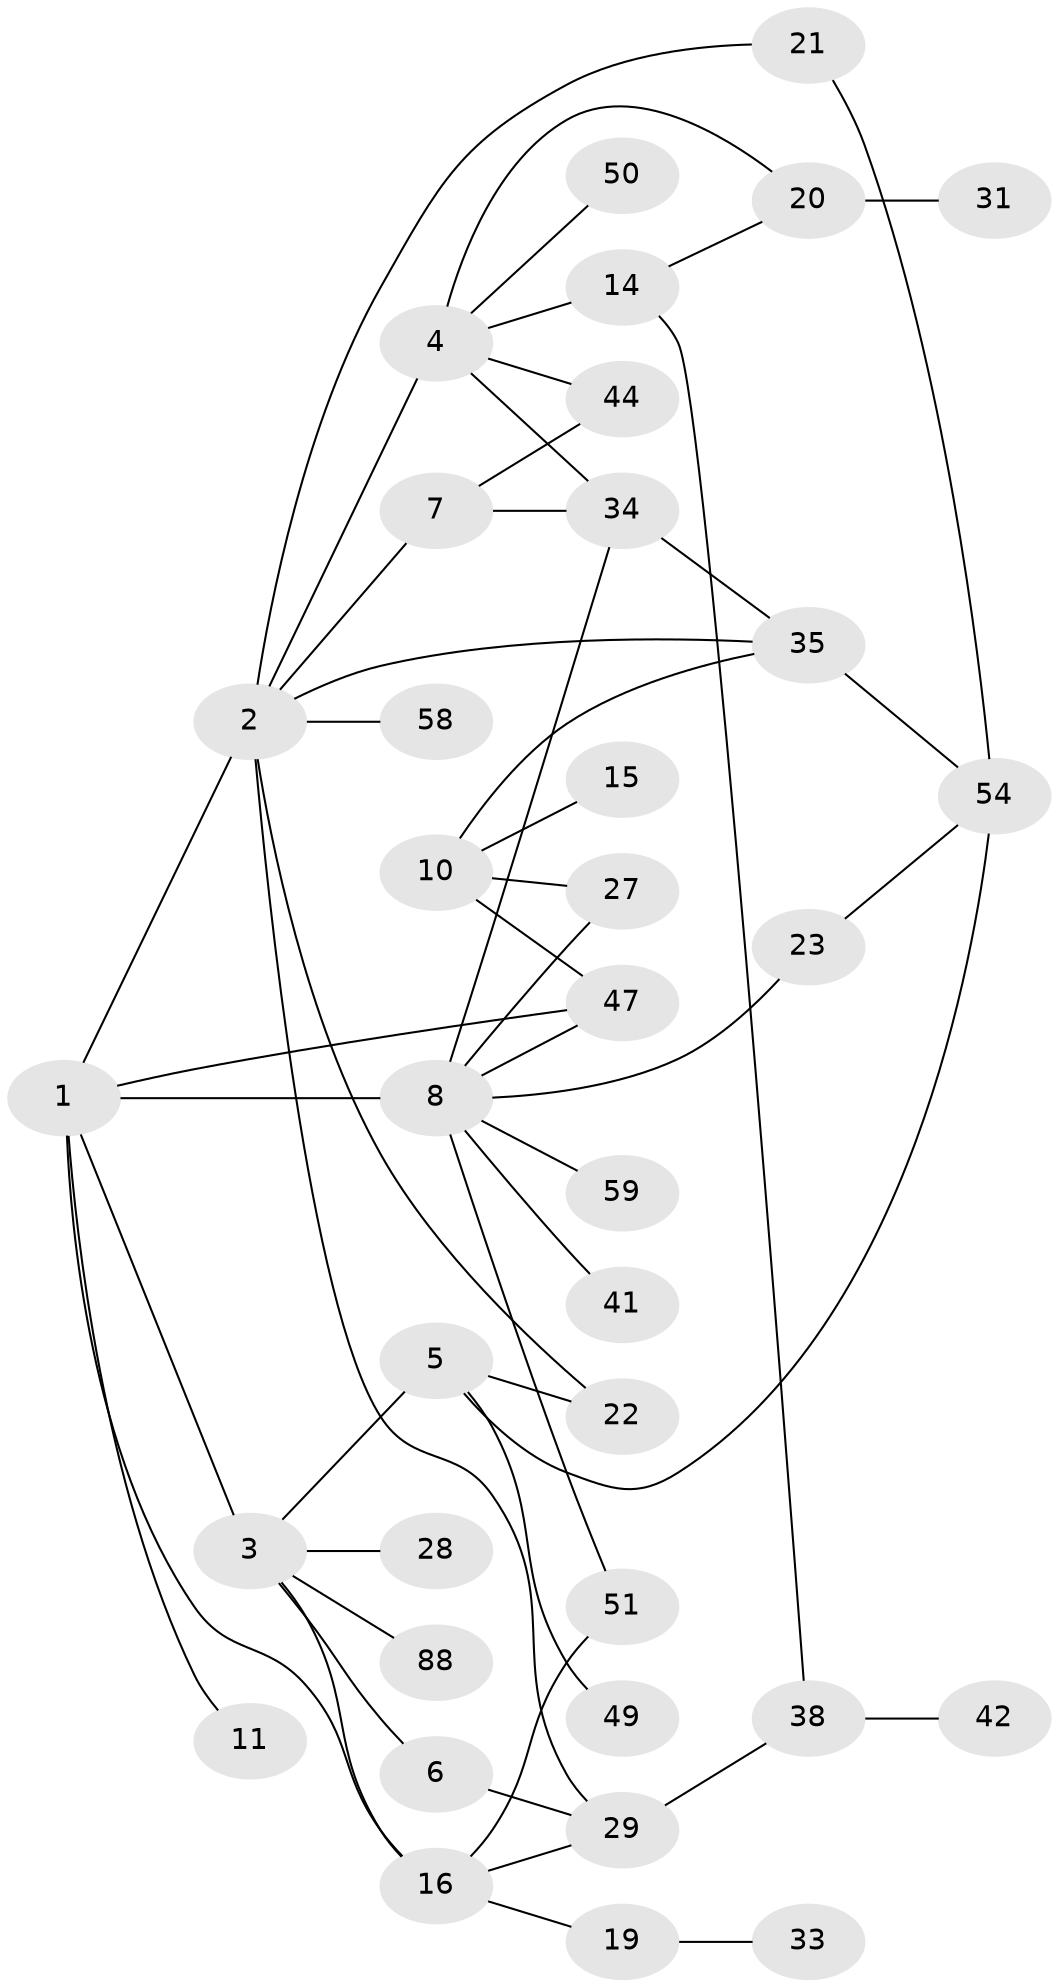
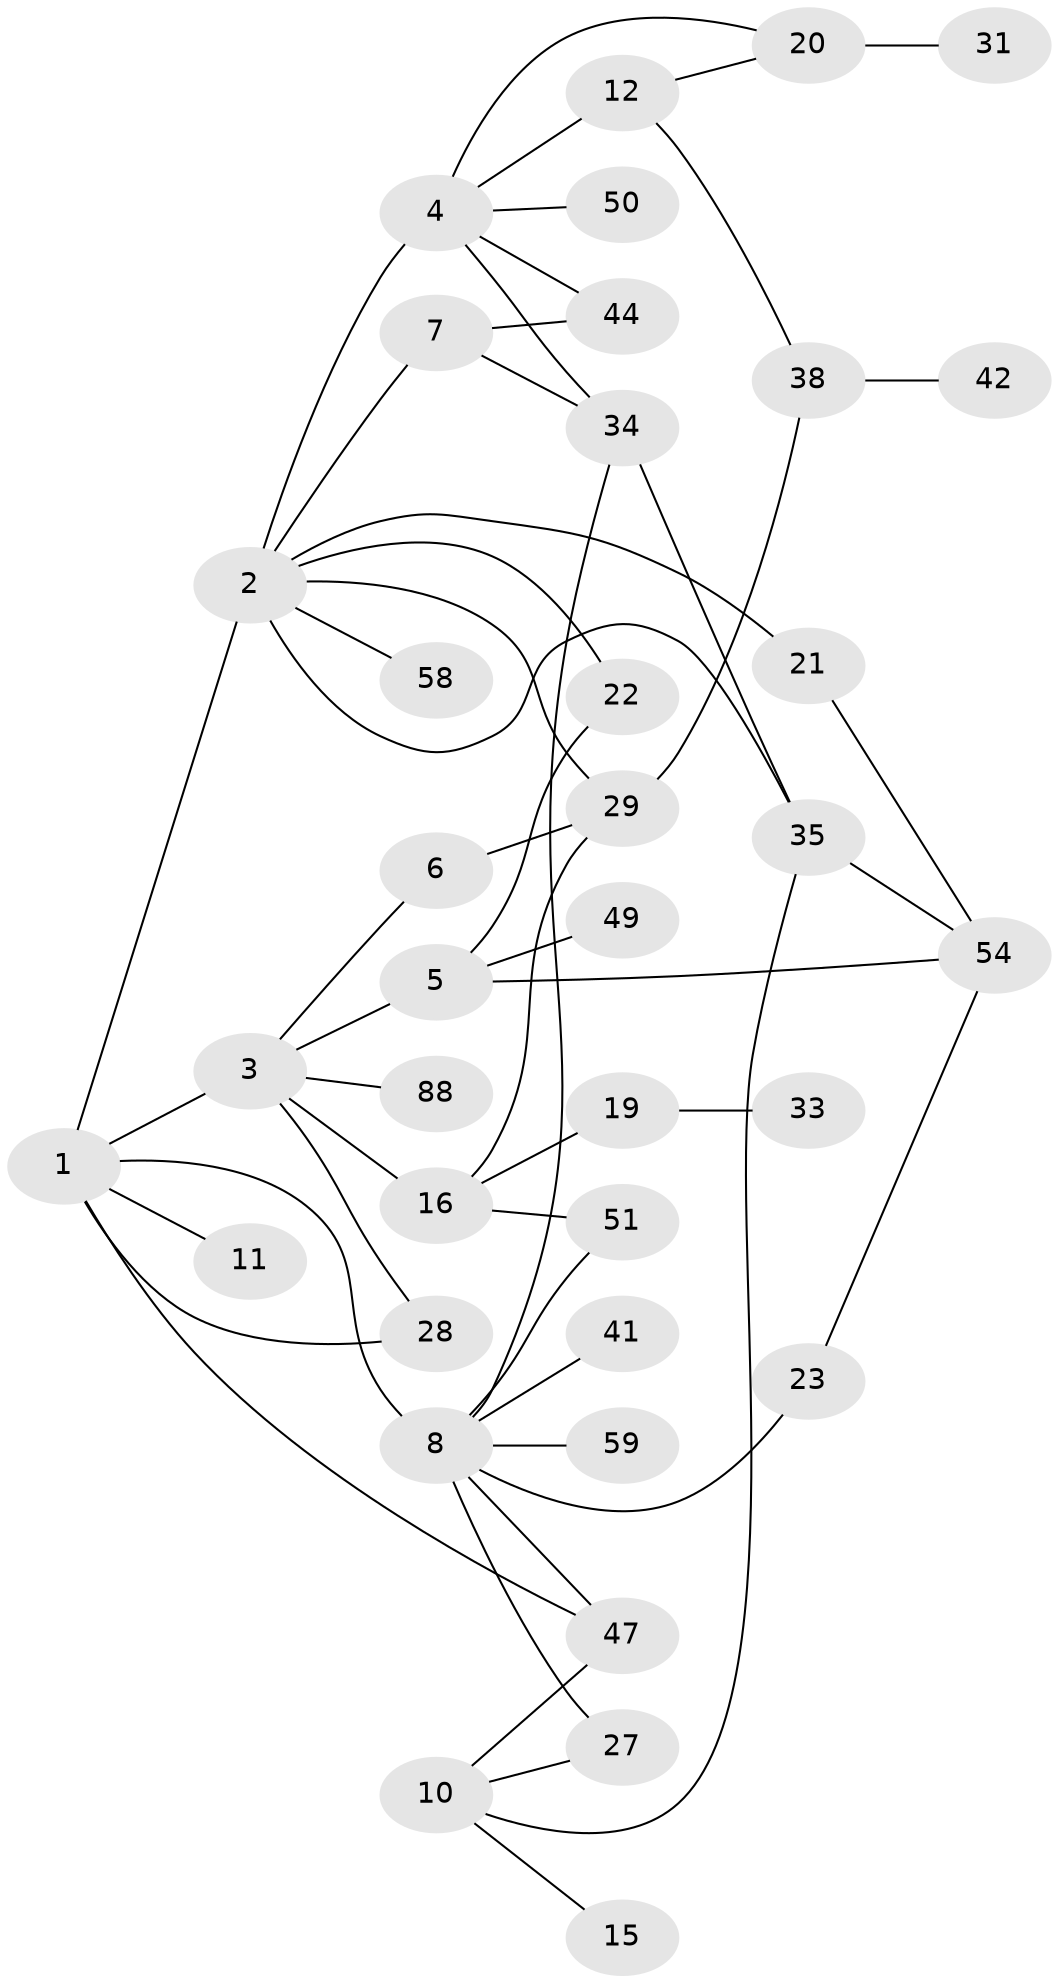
node "14": label "14" -> "12"
edge "1" -- "16": now "1" -- "28"
